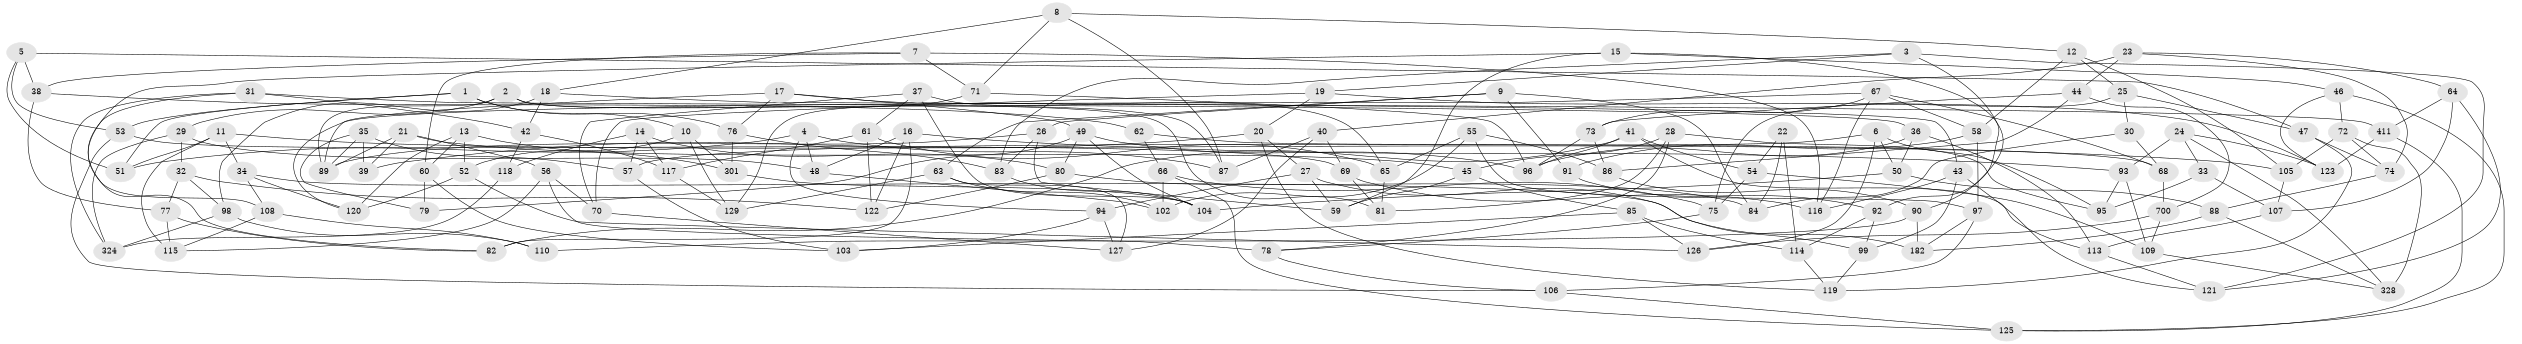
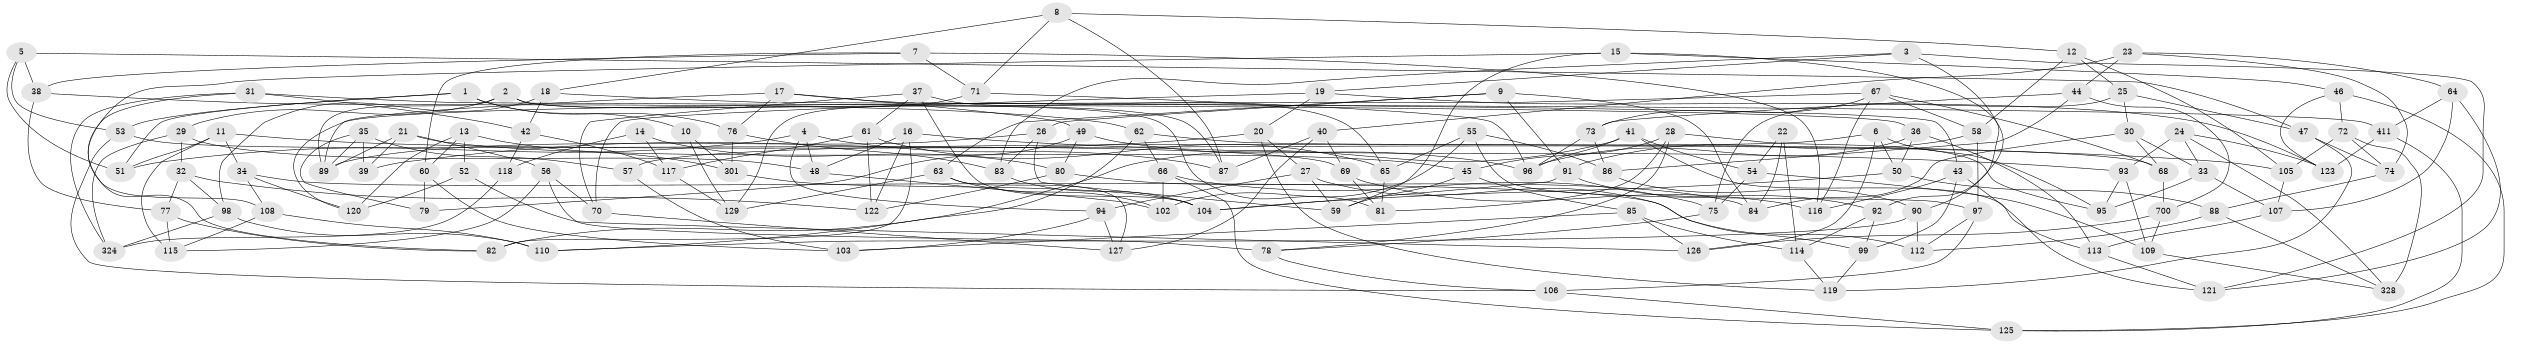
edge "10" -- "52": removed
edge "14" -- "57": removed
edge "30" -- "33": added
edge "49" -- "104": now "91" -- "104"
edge "62" -- "110": added
node "182": label "182" -> "112"
